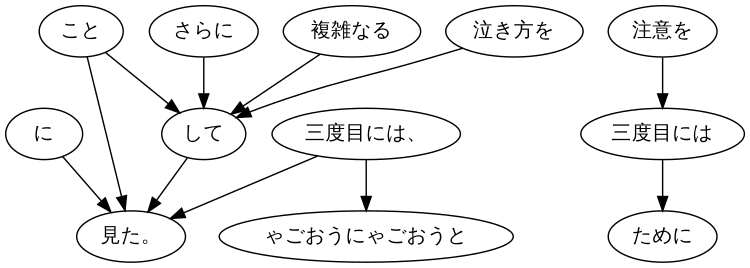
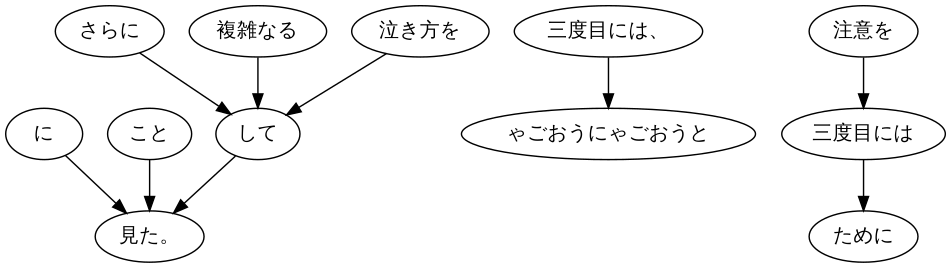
edge "こと" -> "して": removed
edge "三度目には、" -> "見た。": removed
